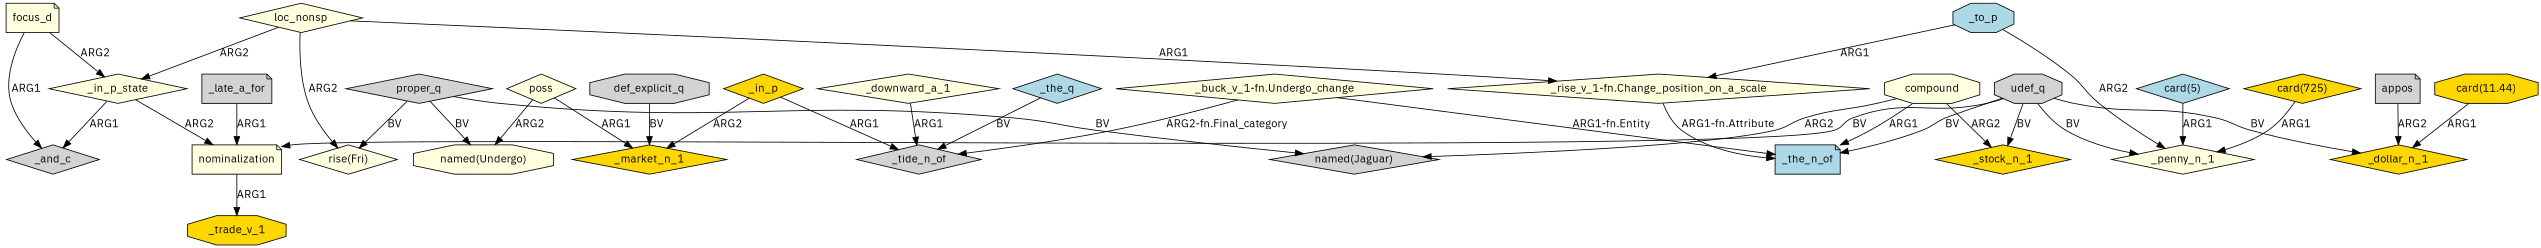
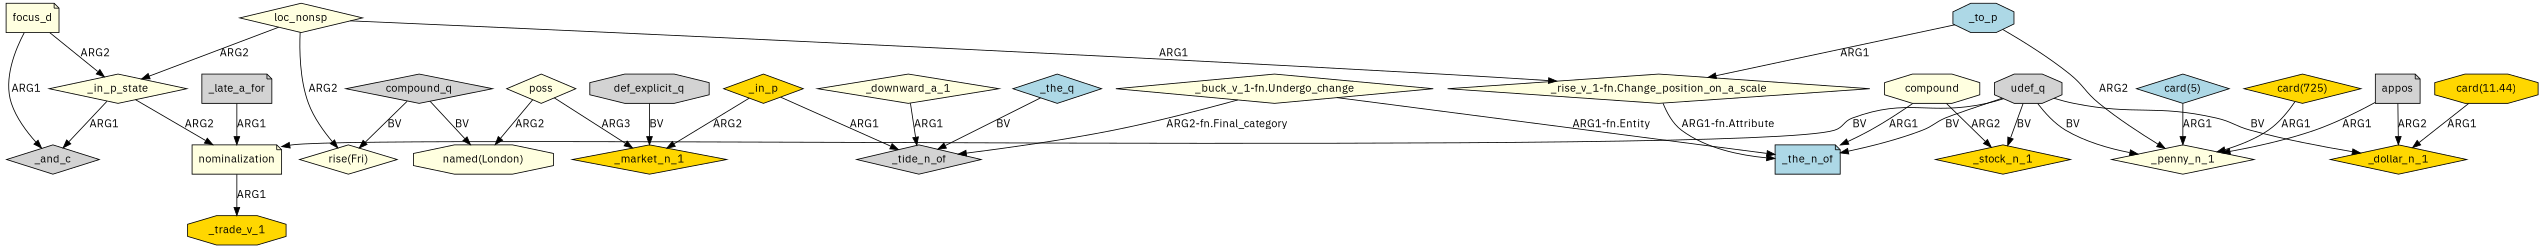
node "proper_q": label "proper_q" -> "compound_q"
edge "poss" -> "_market_n_1": label "ARG1" -> "ARG3"
edge "appos" -> "_penny_n_1": added, label "ARG1"
node "named(Undergo)": label "named(Undergo)" -> "named(London)"
node "named(Jaguar)": removed
